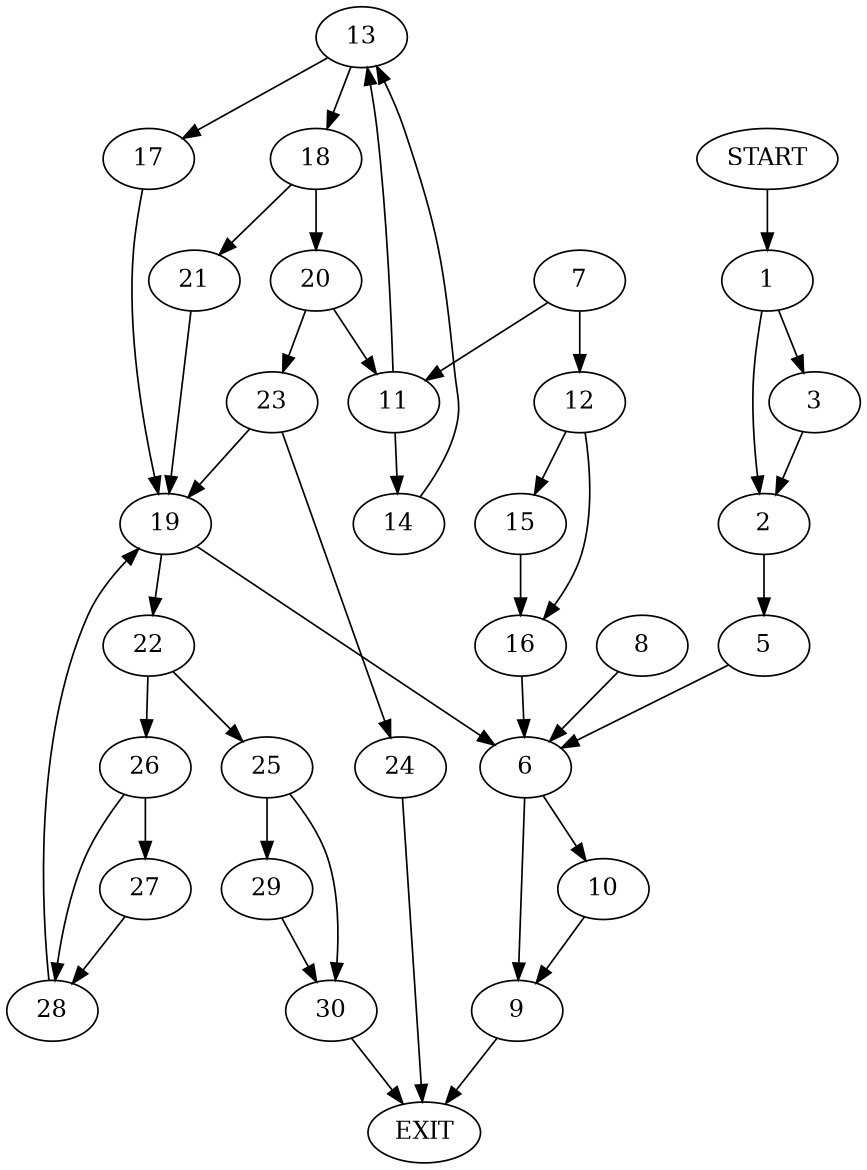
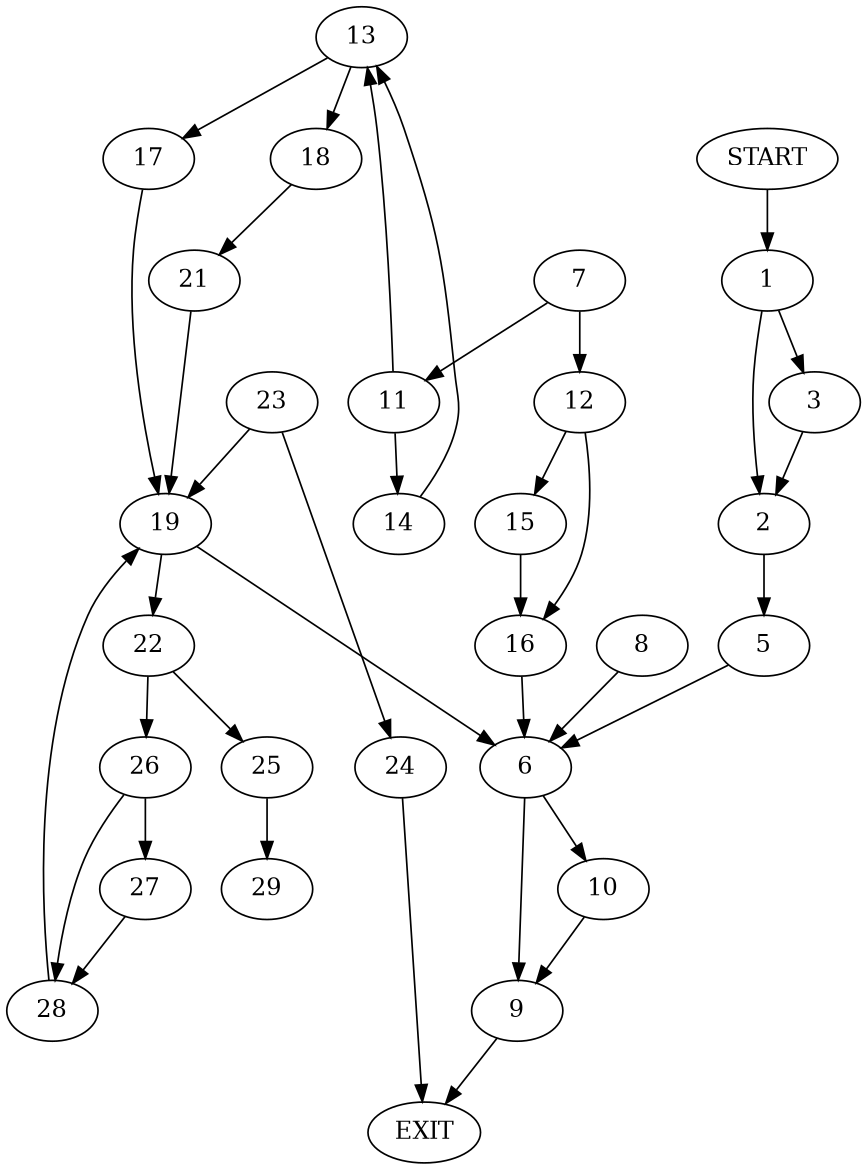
node "20": removed
node "30": removed
